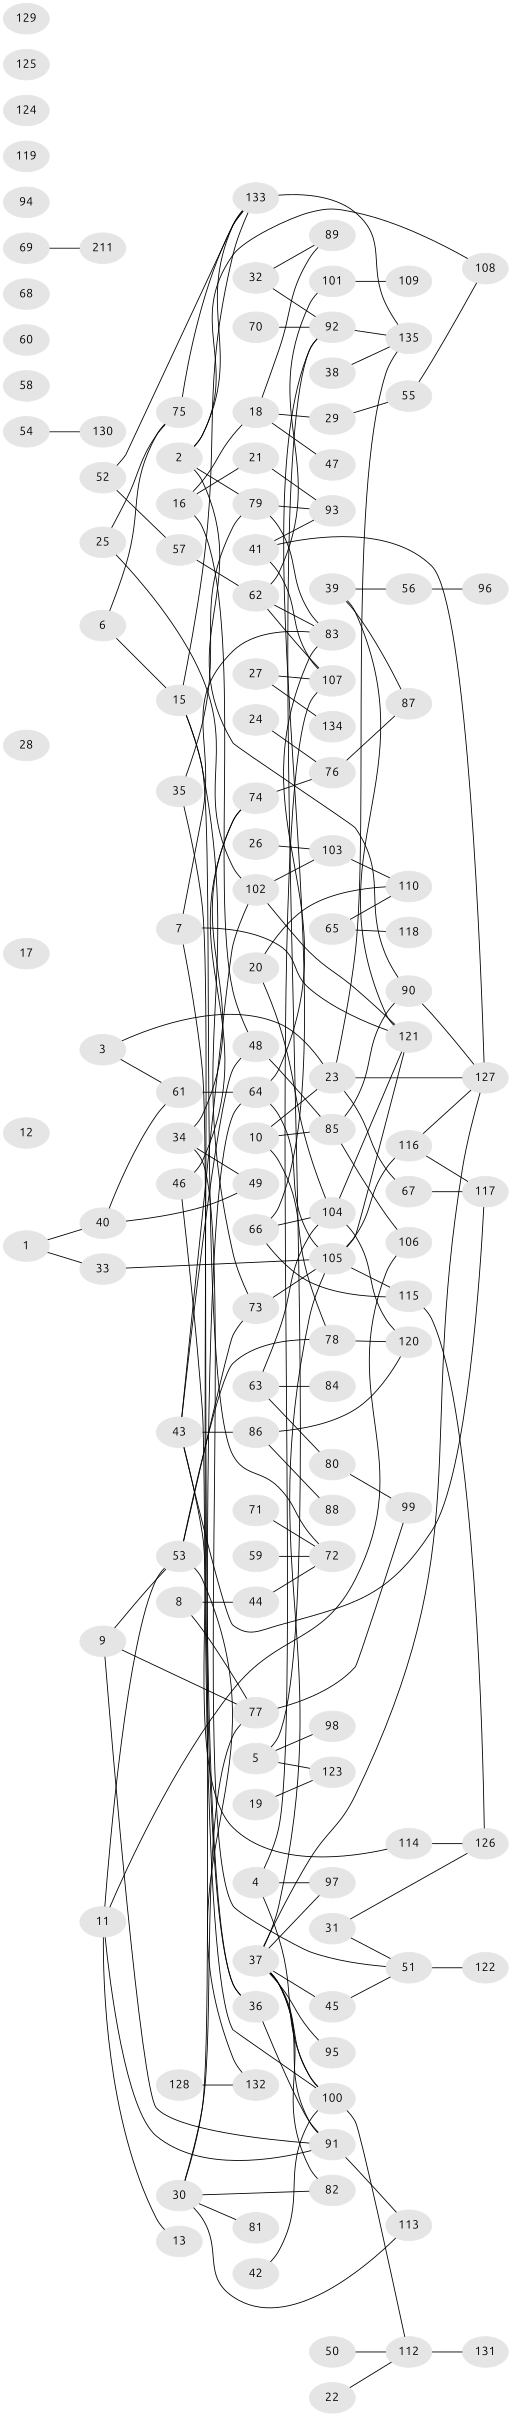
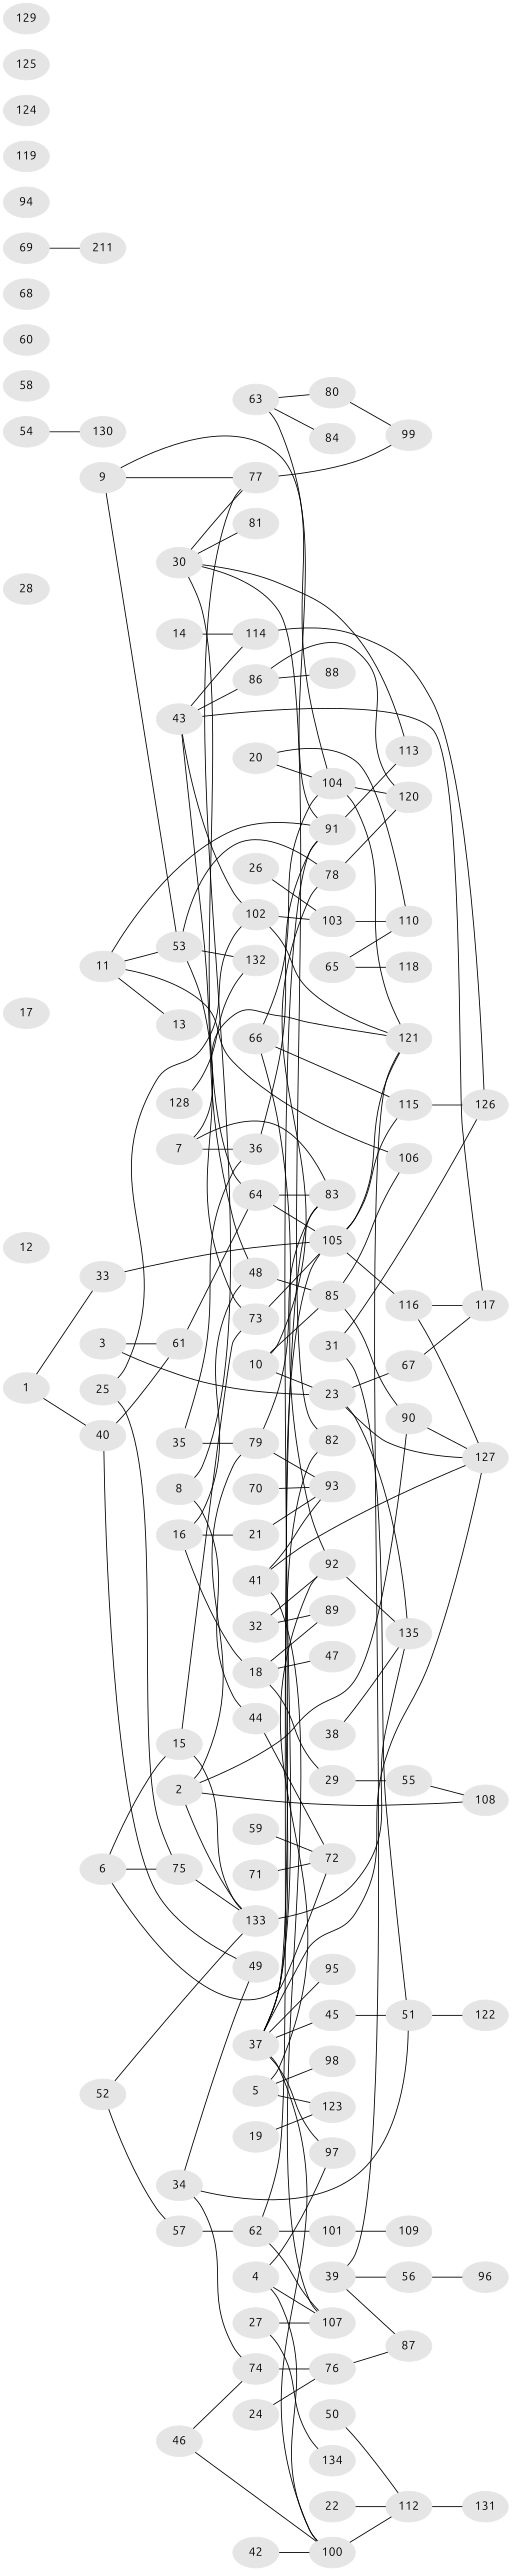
edge "70" -- "92": now "70" -- "93"
node "14": added
edge "15" -- "72": now "6" -- "72"
